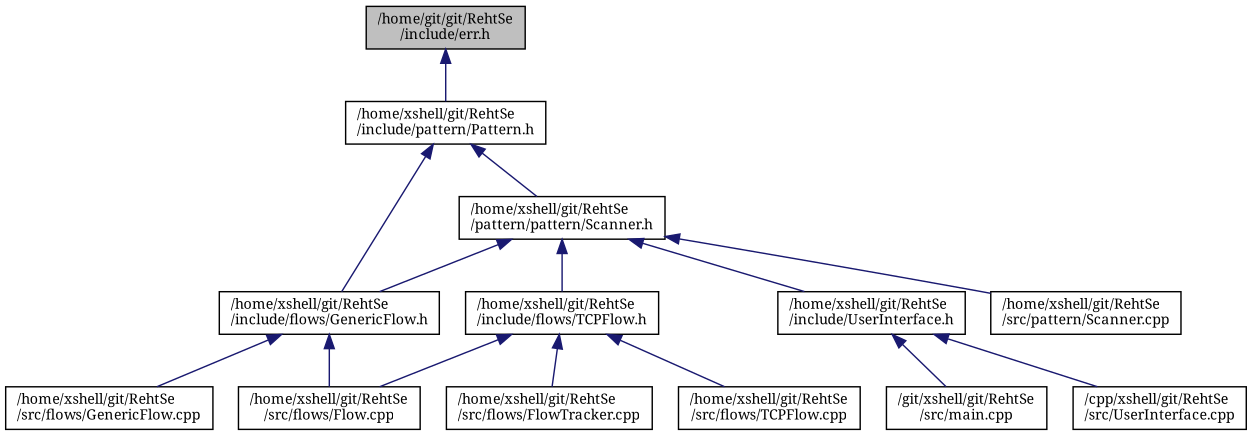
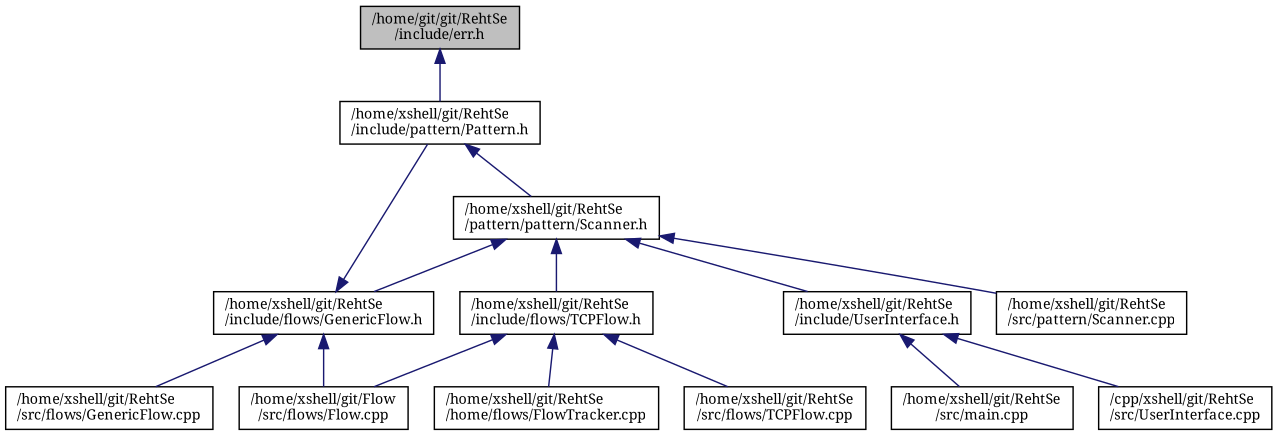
edge "/home/xshell/git/RehtSe /include/flows/GenericFlow.h" -> "/home/xshell/git/RehtSe /include/pattern/Pattern.h": reversed
node "/home/xshell/git/RehtSe /src/flows/Flow.cpp": label "/home/xshell/git/RehtSe /src/flows/Flow.cpp" -> "/home/xshell/git/Flow /src/flows/Flow.cpp"
node "/home/xshell/git/RehtSe /src/flows/FlowTracker.cpp": label "/home/xshell/git/RehtSe /src/flows/FlowTracker.cpp" -> "/home/xshell/git/RehtSe /home/flows/FlowTracker.cpp"
node "/git/xshell/git/RehtSe /src/main.cpp": label "/git/xshell/git/RehtSe /src/main.cpp" -> "/home/xshell/git/RehtSe /src/main.cpp"
